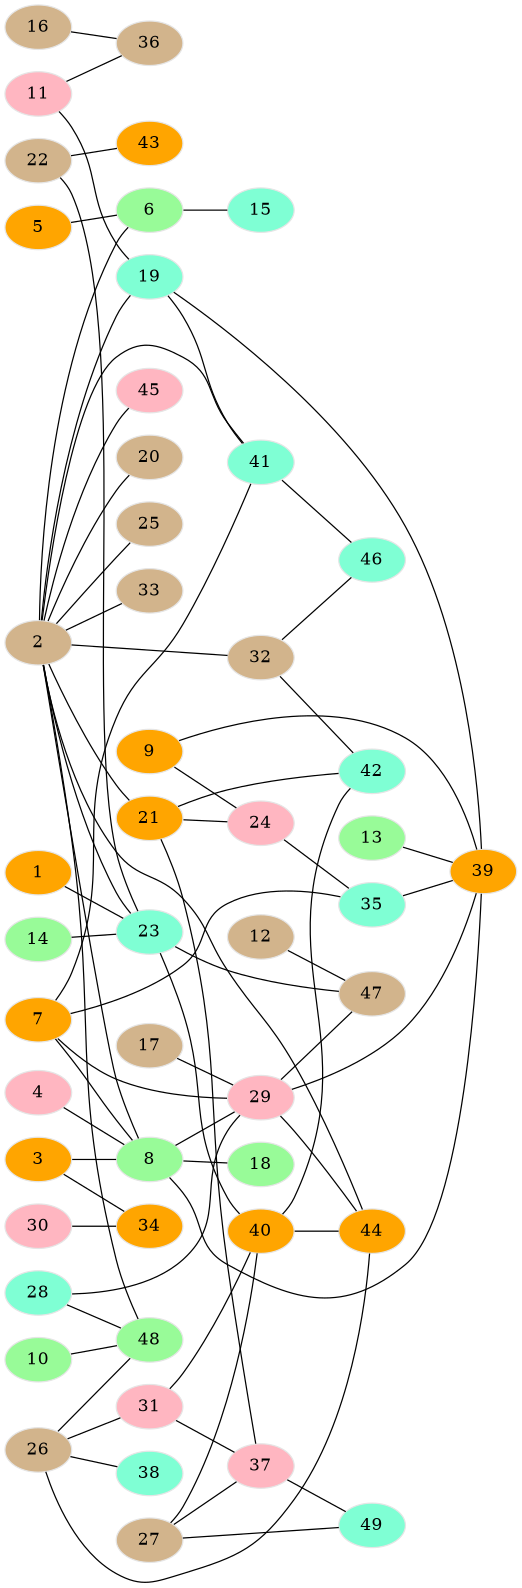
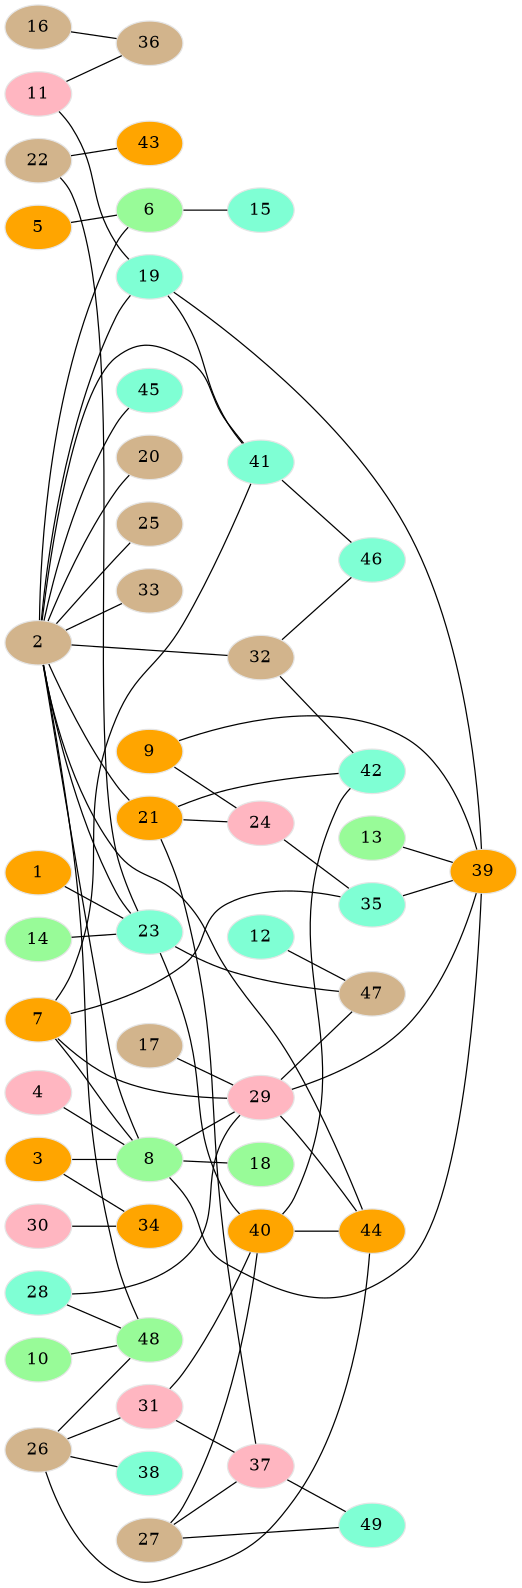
node "45": fillcolor lightpink -> aquamarine
node "12": fillcolor tan -> aquamarine
